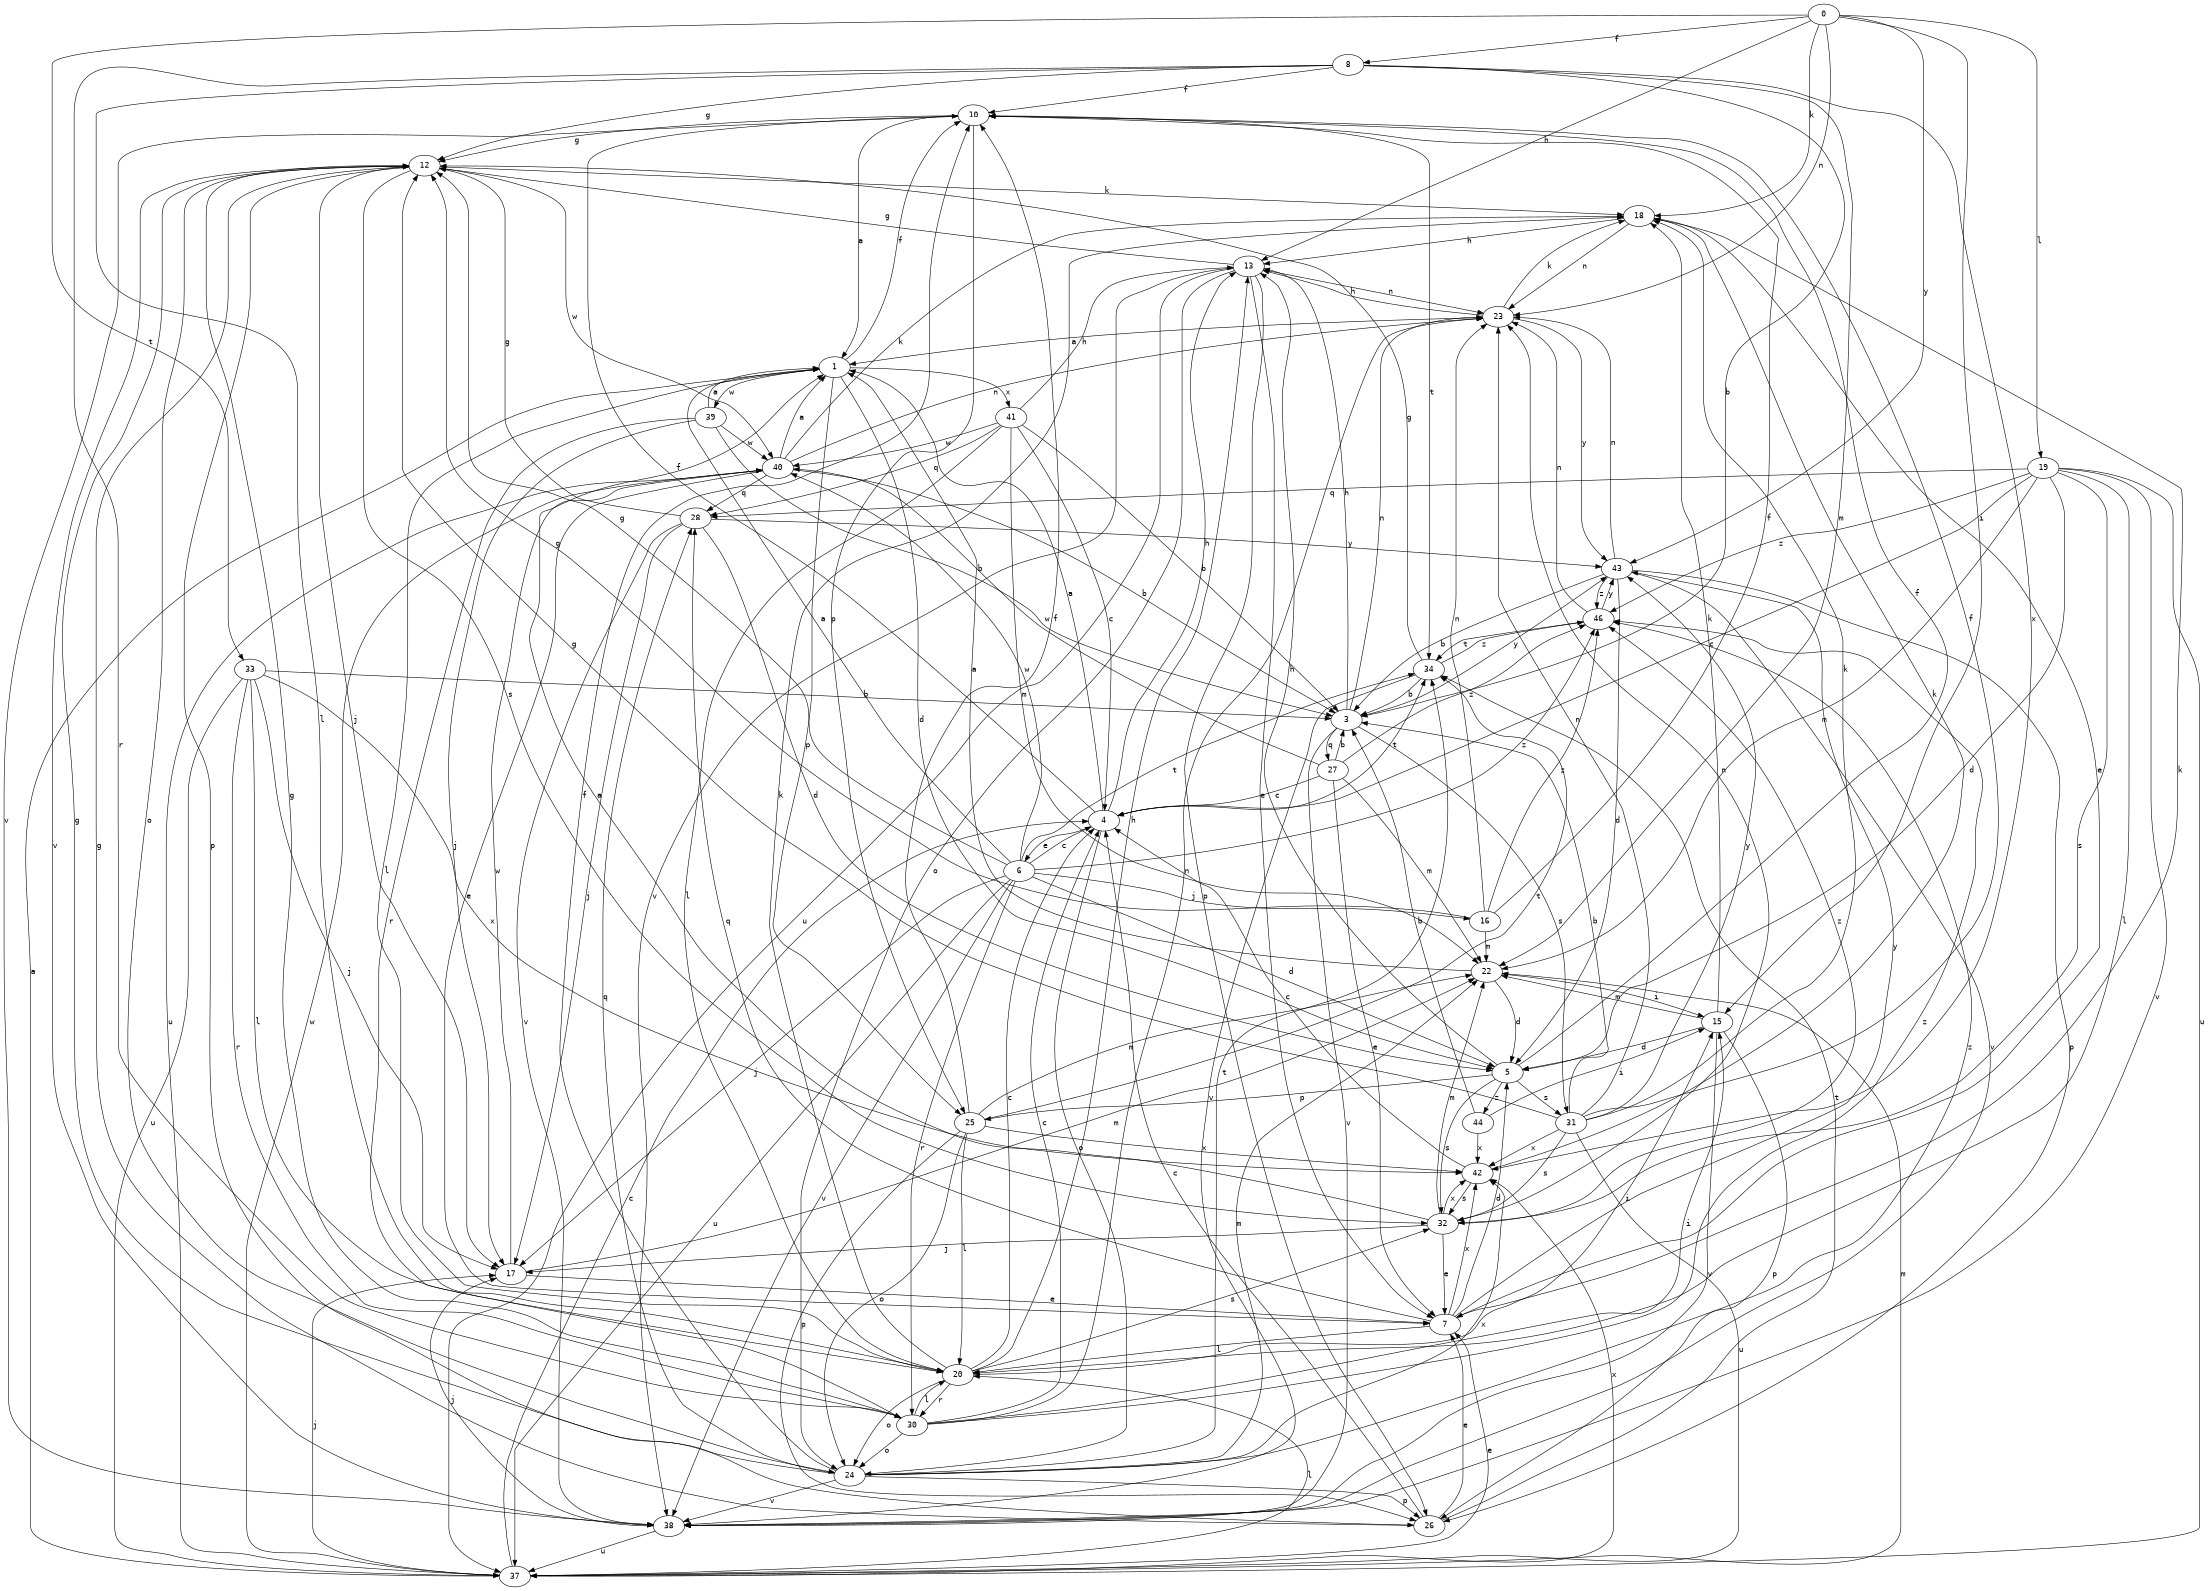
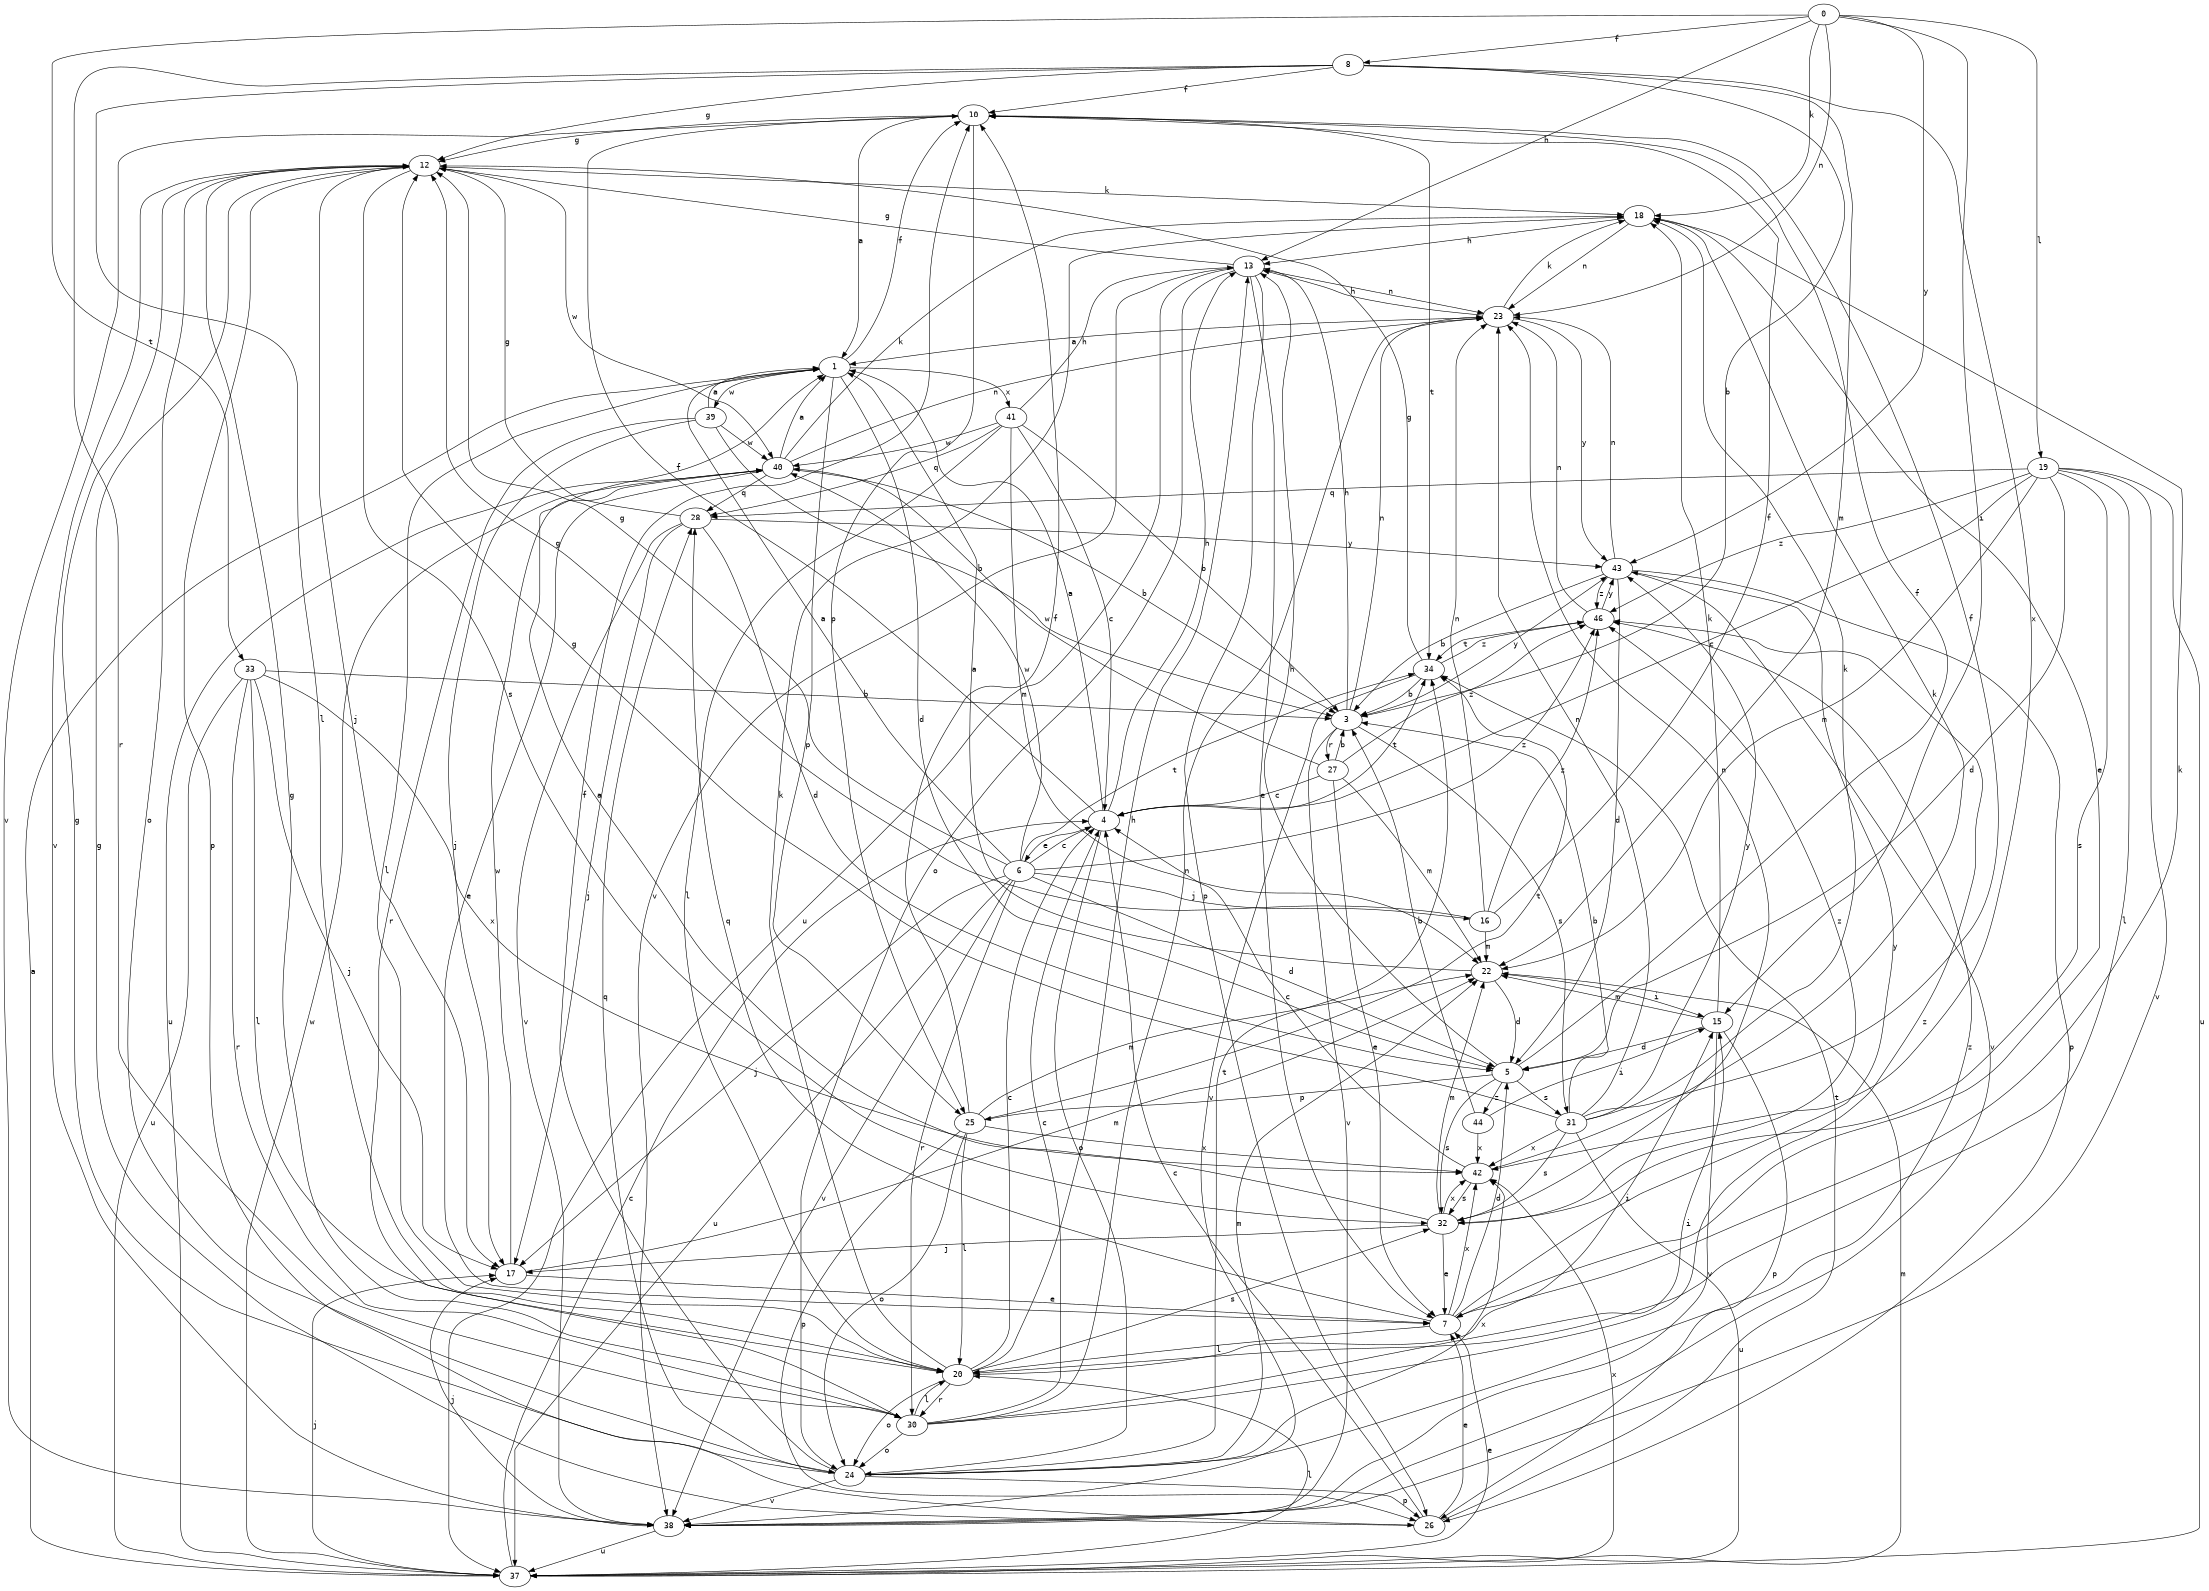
edge "3" -> "27": label "q" -> "r"
